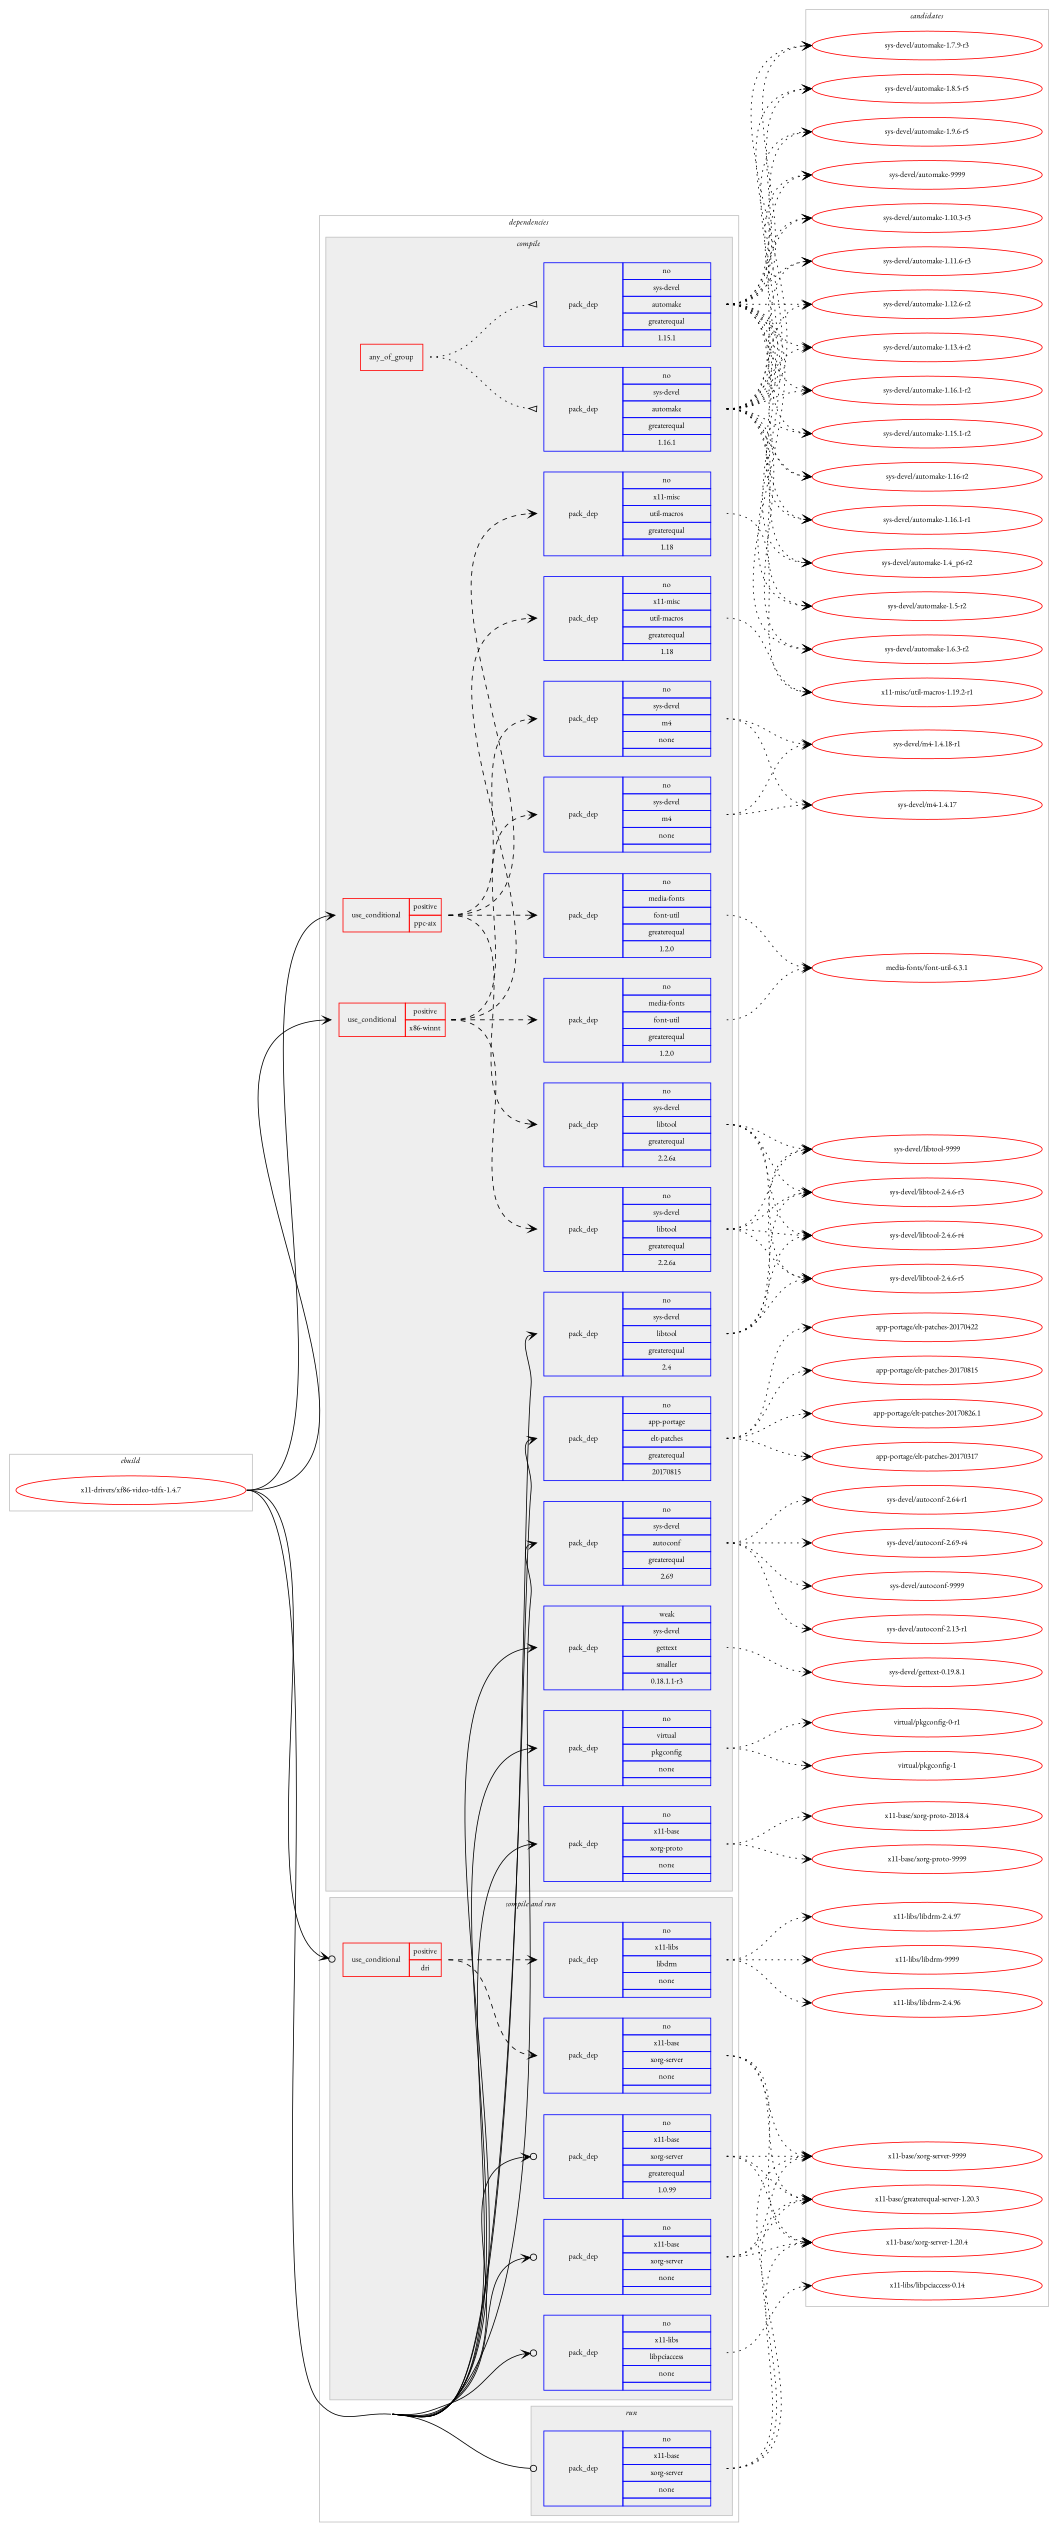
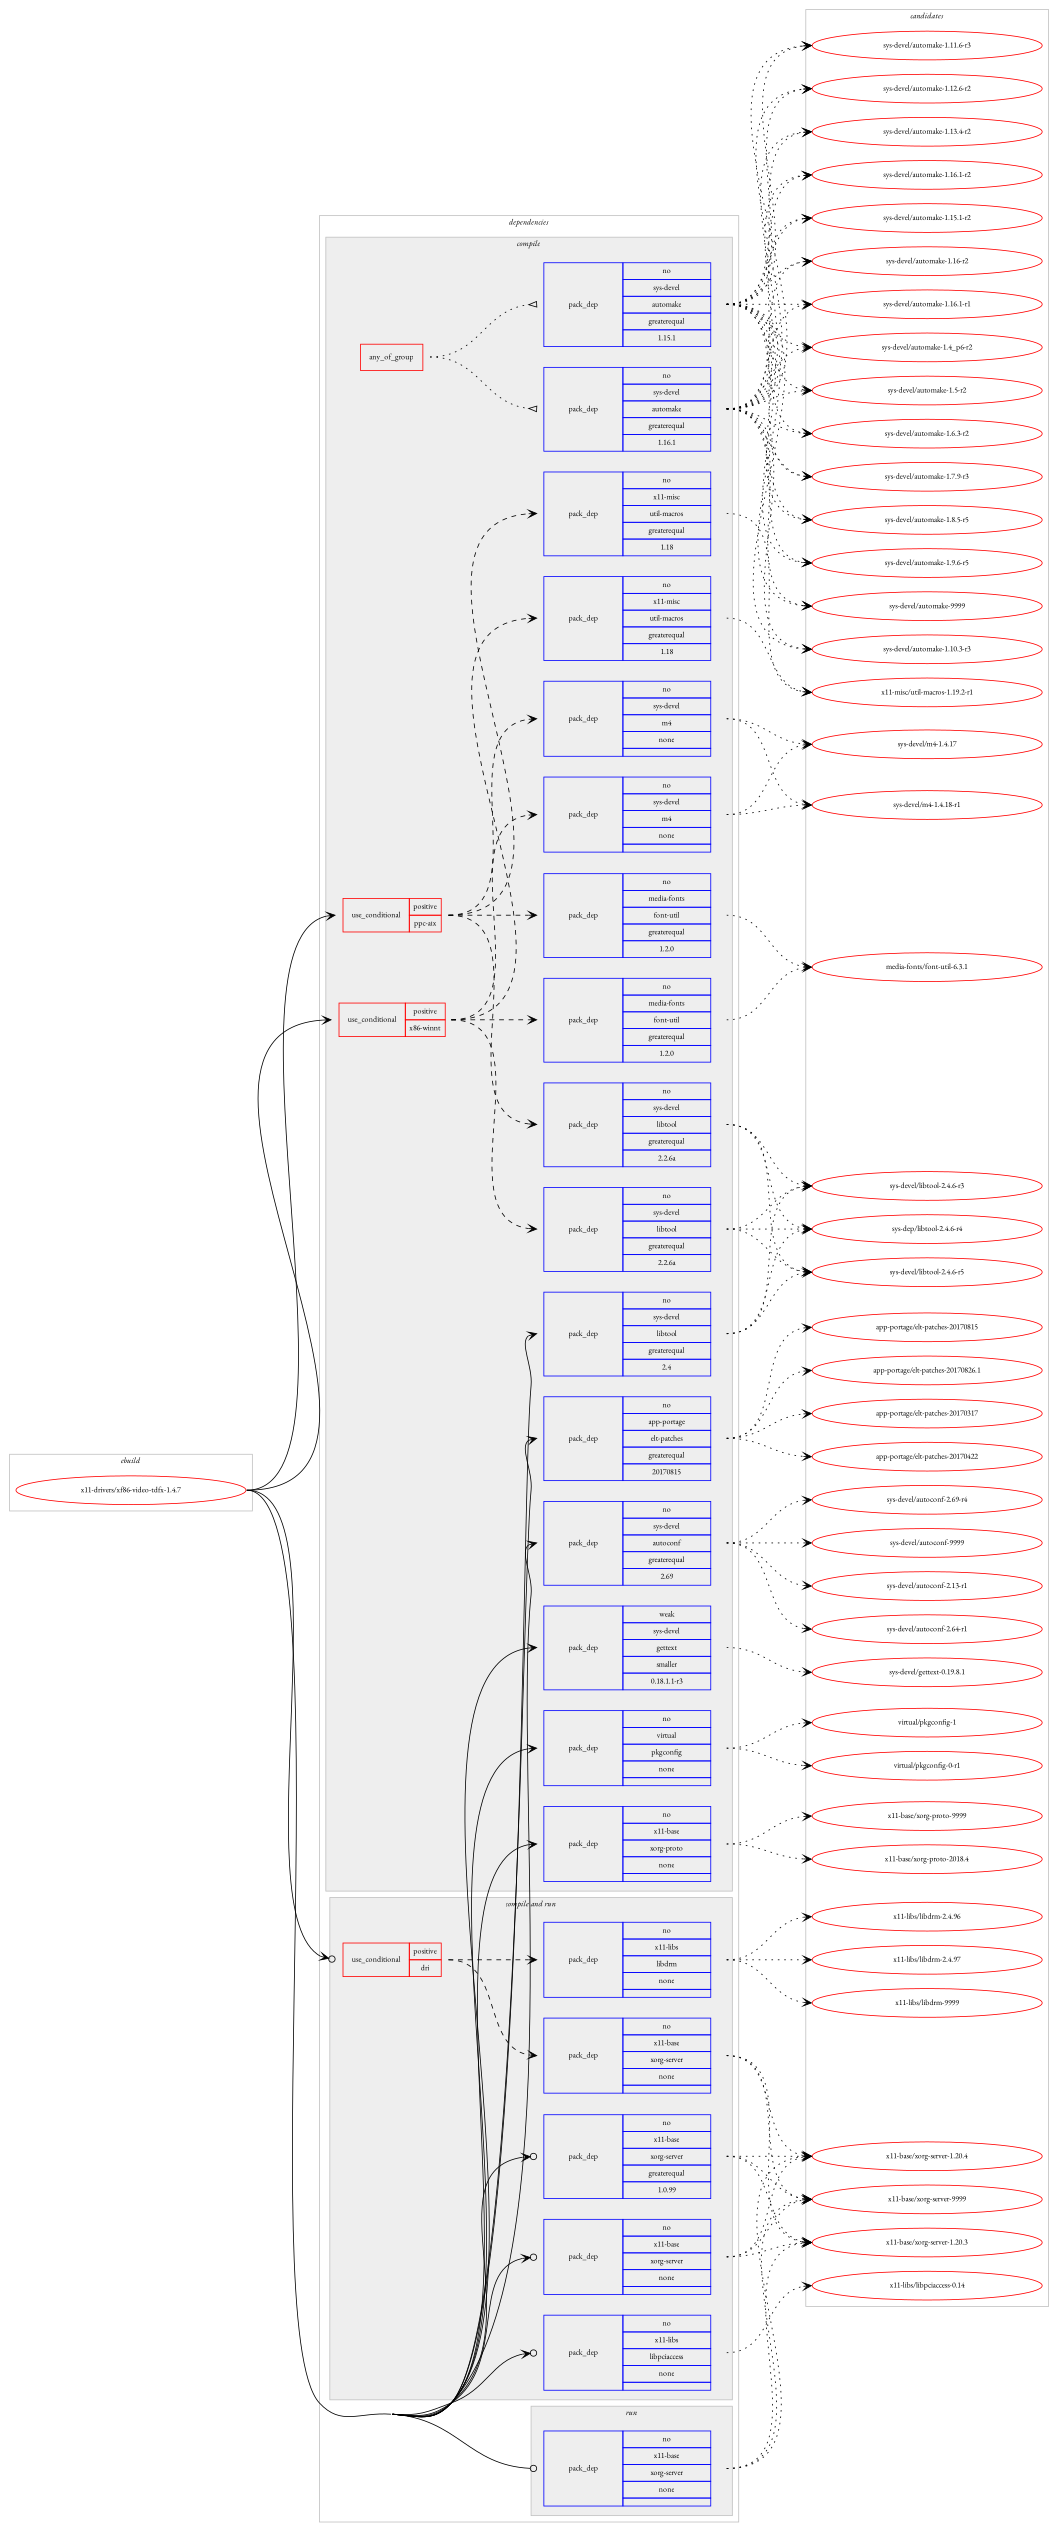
node "sys-devel/libtool-9999": removed
node "sys-devel/libtool-2.4.6-r4": label "sys-devel/libtool-2.4.6-r4" -> "sys-dep/libtool-2.4.6-r4"
node "x11-base/greaterequal-server-1.20.3": label "x11-base/greaterequal-server-1.20.3" -> "x11-base/xorg-server-1.20.3"
